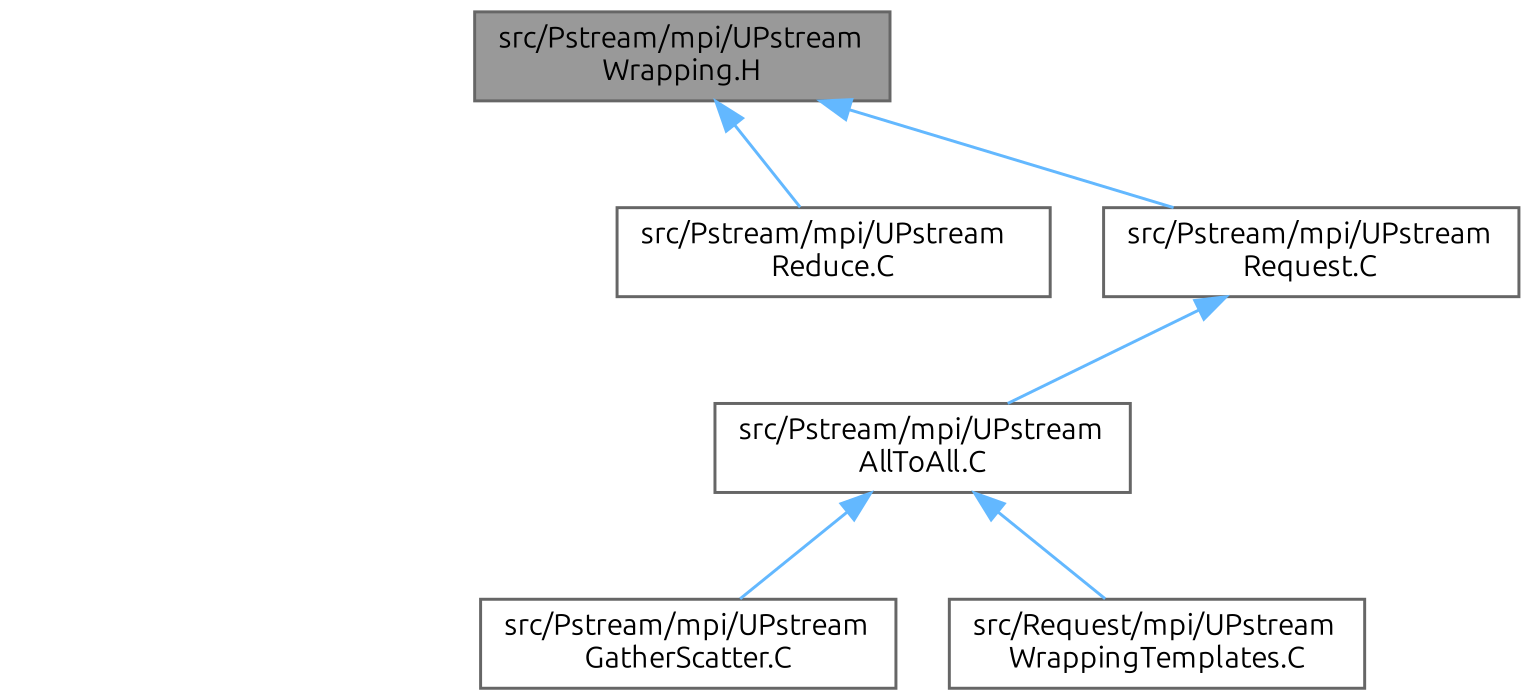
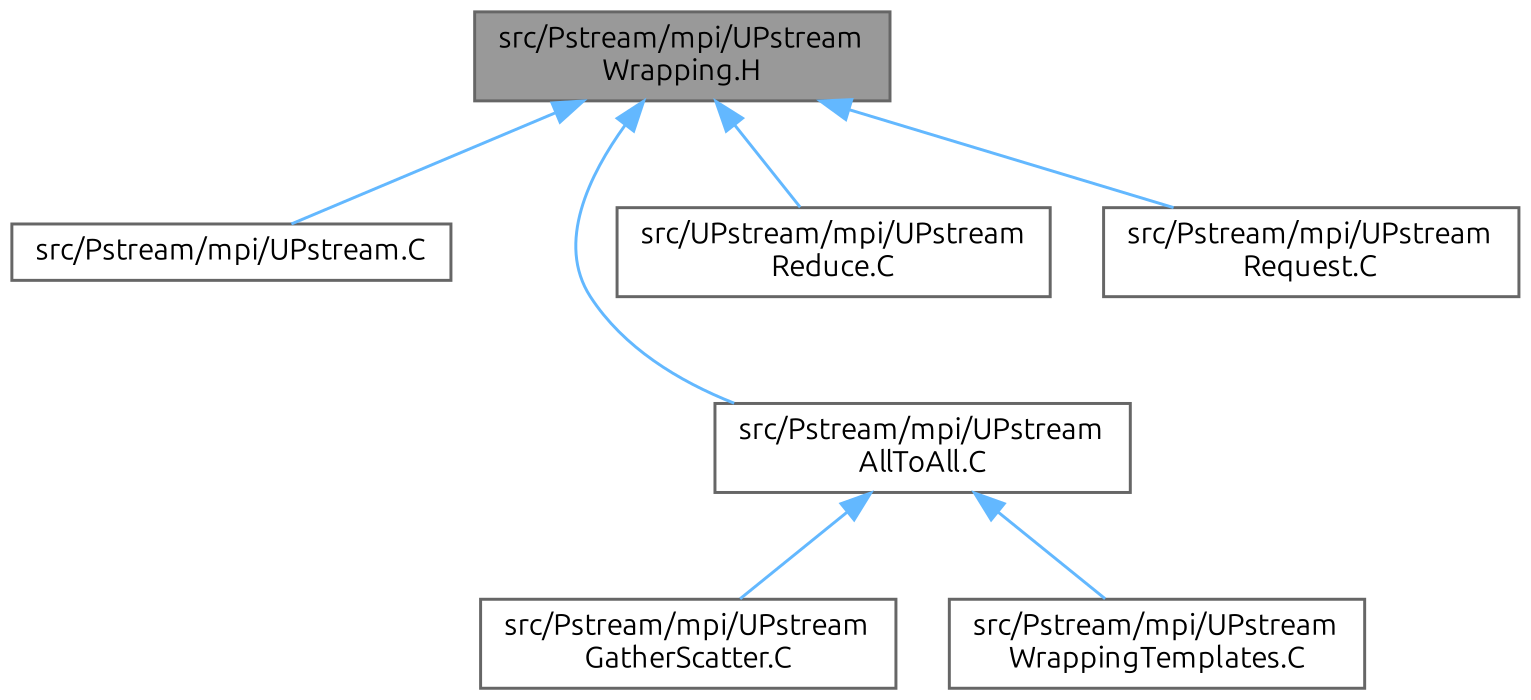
node "src/Pstream/mpi/UPstream.C": added
node "src/Pstream/mpi/UPstream Reduce.C": label "src/Pstream/mpi/UPstream Reduce.C" -> "src/UPstream/mpi/UPstream Reduce.C"
edge "src/Pstream/mpi/UPstream AllToAll.C" -> "src/Pstream/mpi/UPstream Request.C": now "src/Pstream/mpi/UPstream AllToAll.C" -> "src/Pstream/mpi/UPstream Wrapping.H"
node "src/Request/mpi/UPstream WrappingTemplates.C": label "src/Request/mpi/UPstream WrappingTemplates.C" -> "src/Pstream/mpi/UPstream WrappingTemplates.C"
